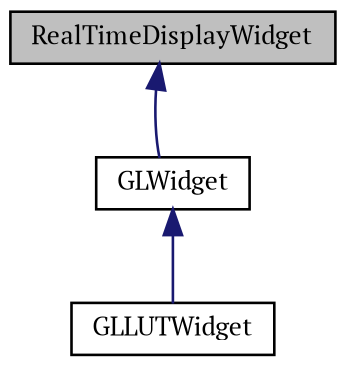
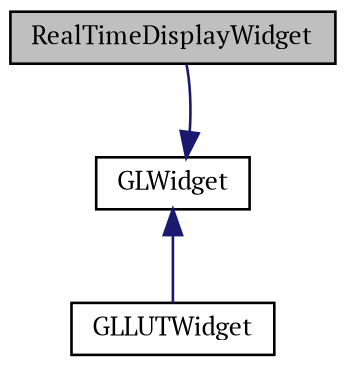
edge "GLWidget" -> "RealTimeDisplayWidget": reversed
